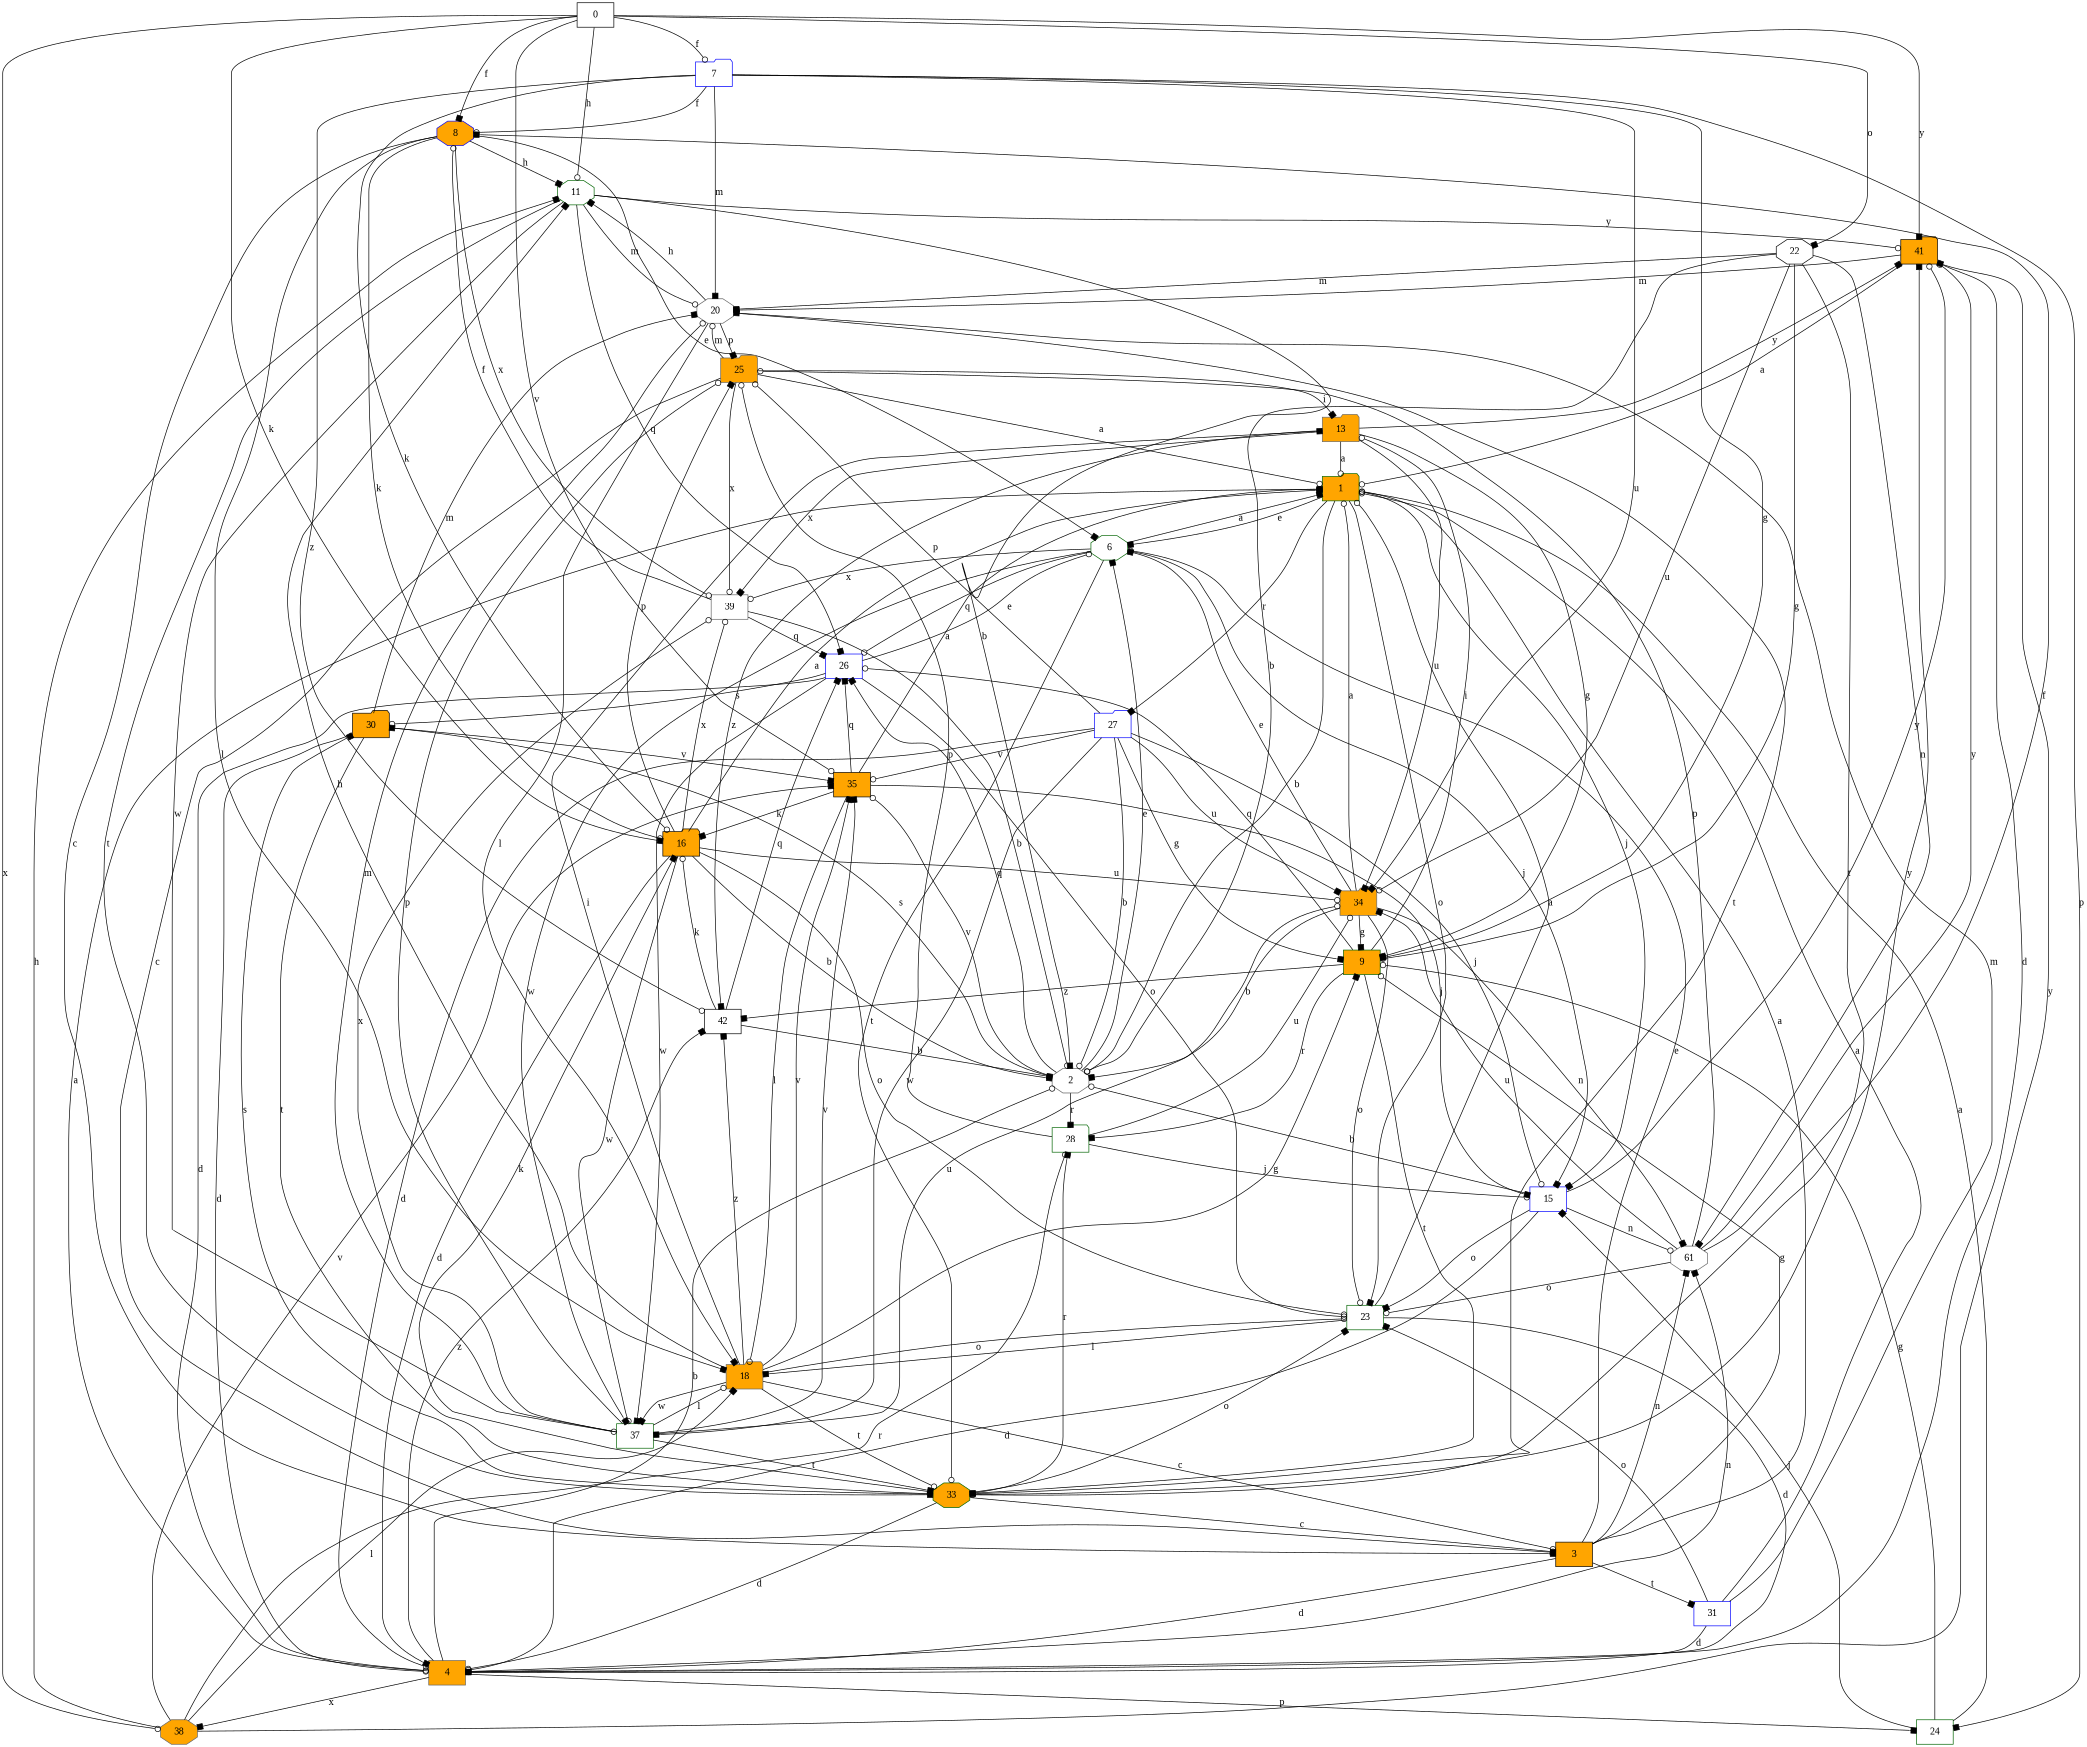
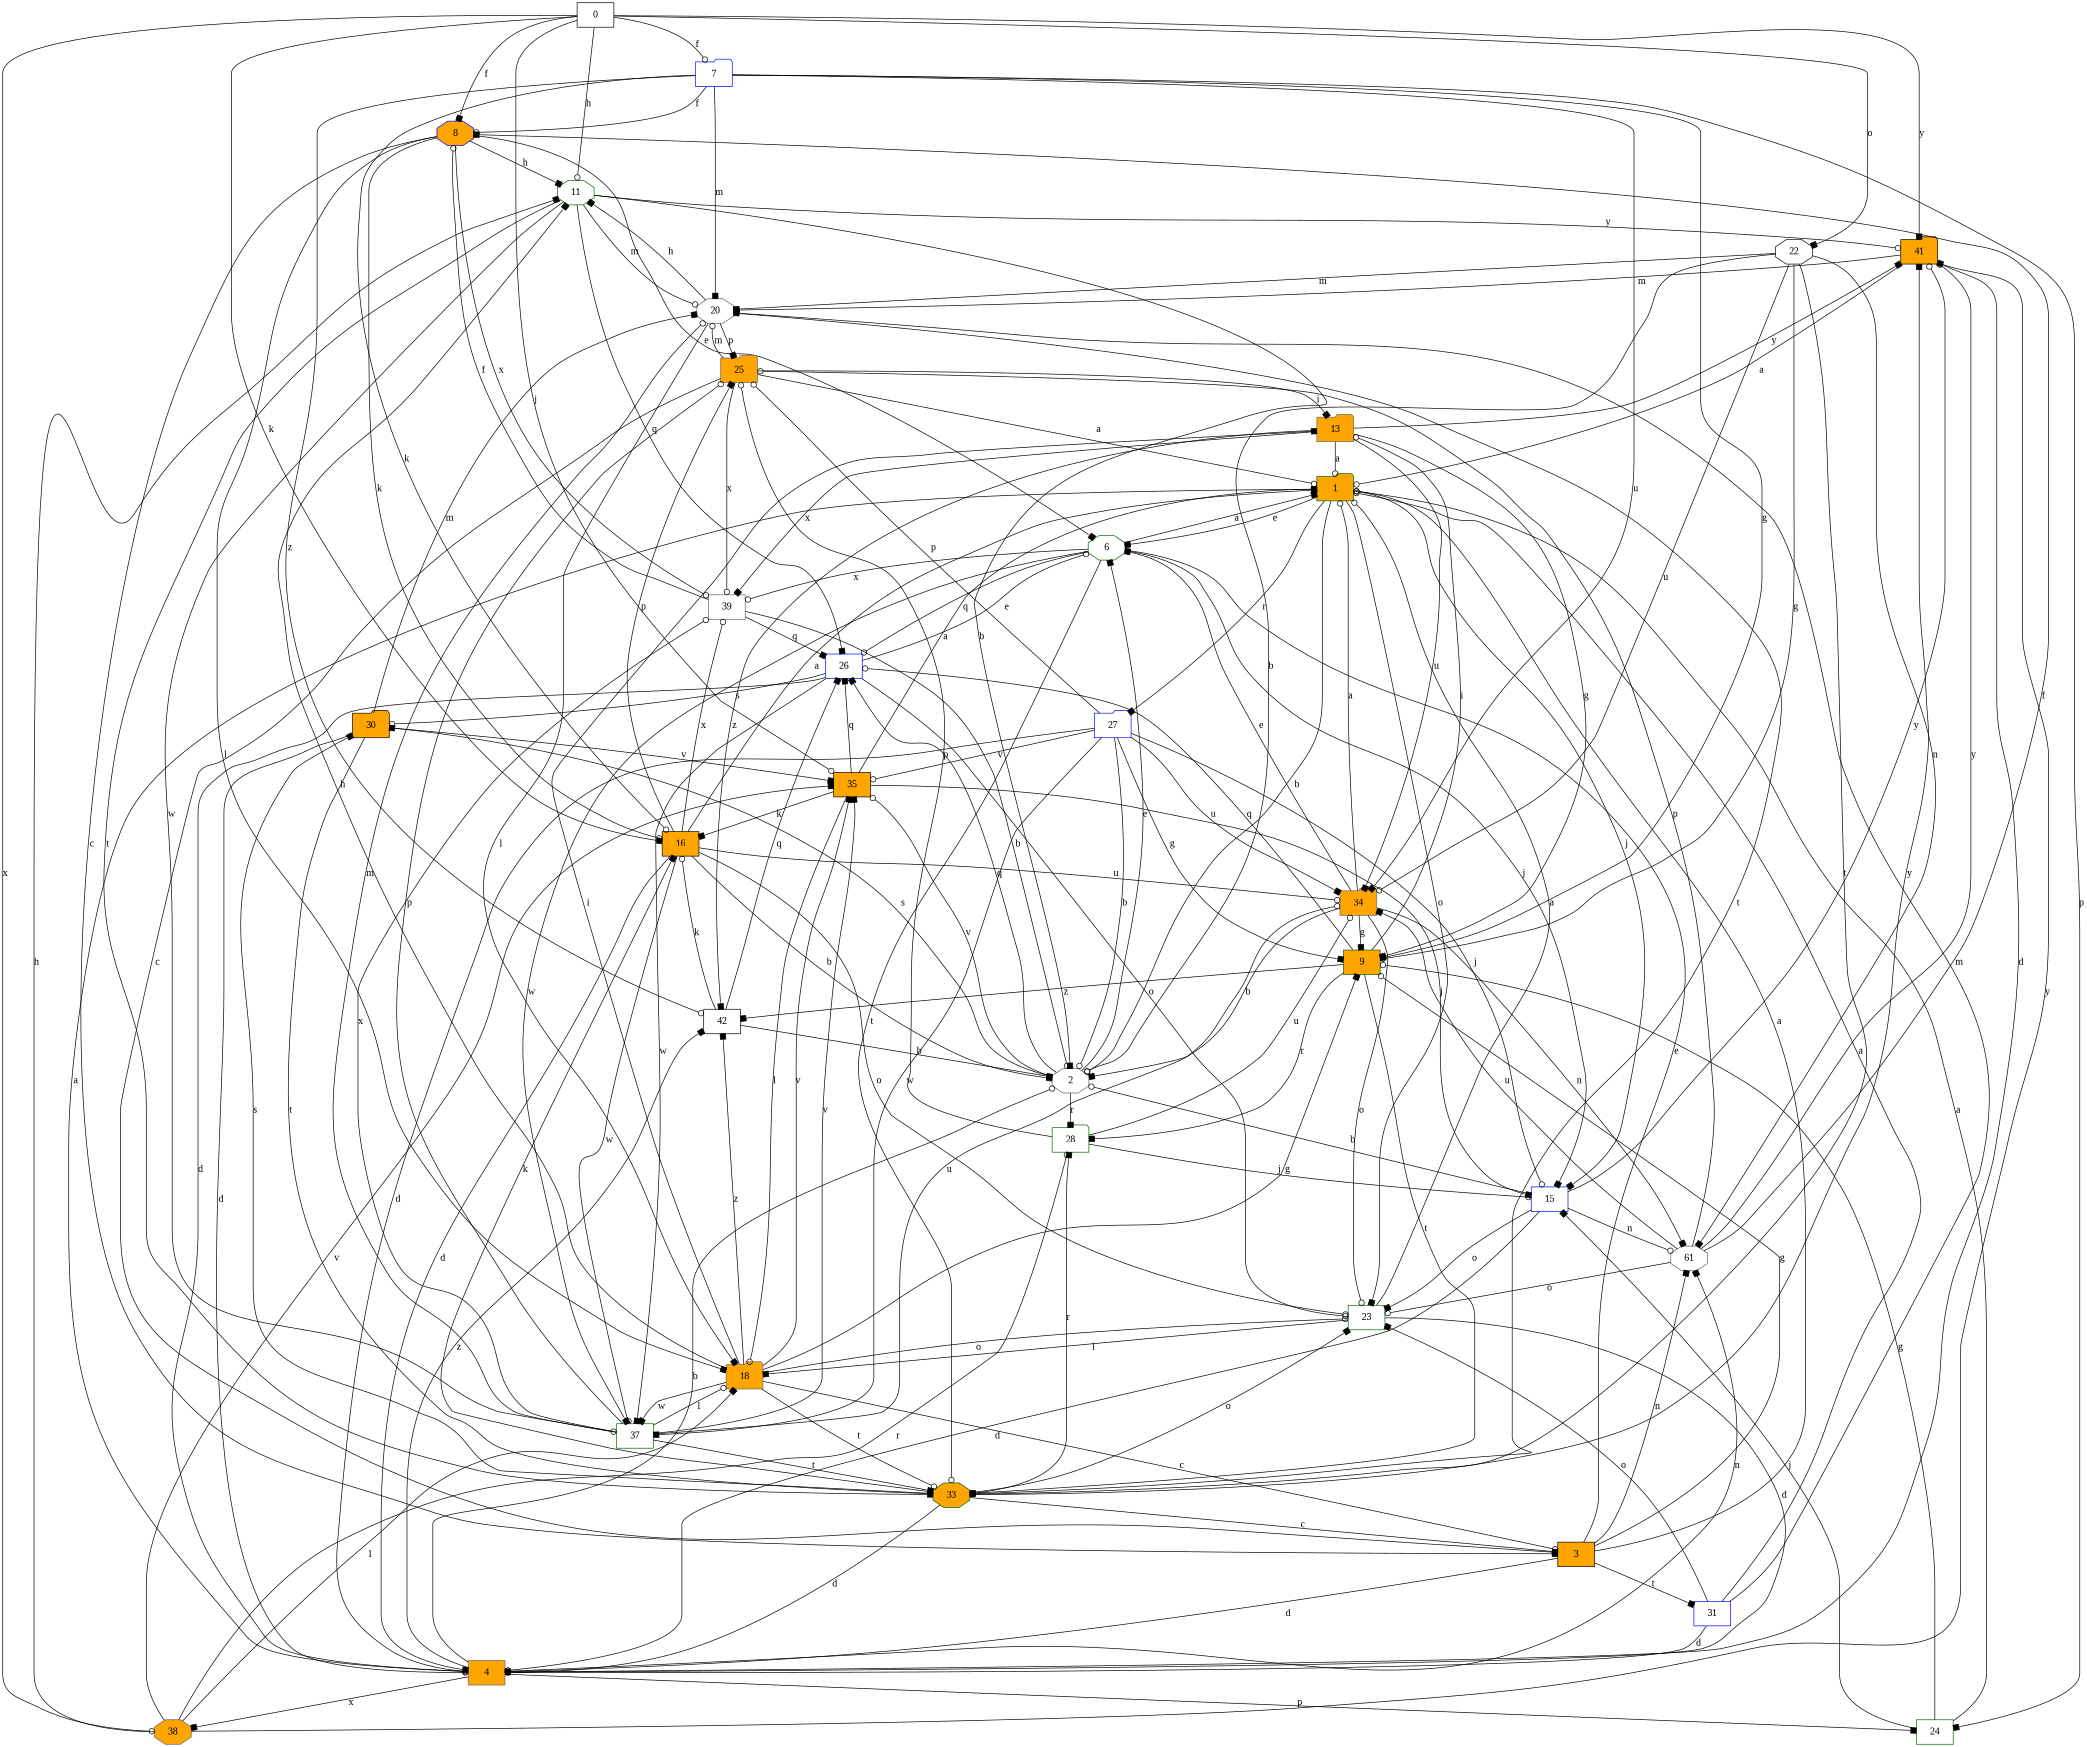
edge "0" -> "35": label "v" -> "j"
node "16": shape folder -> box
